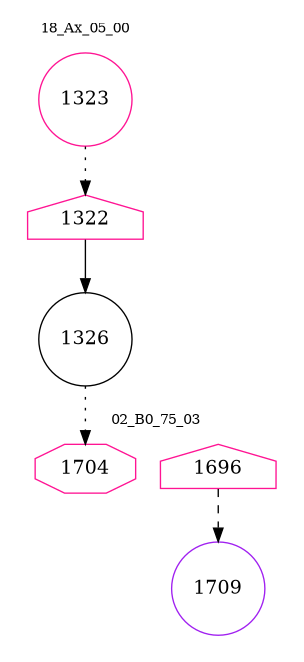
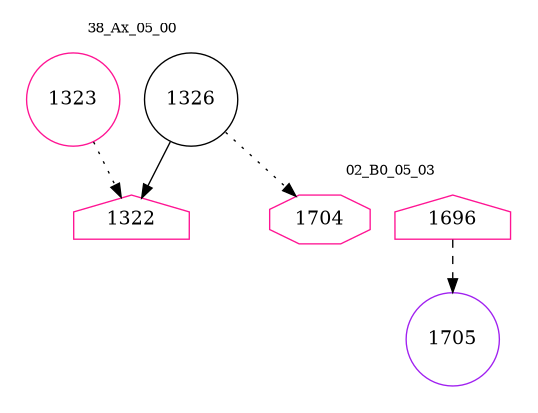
cluster "18_Ax_05_00": label "18_Ax_05_00" -> "38_Ax_05_00"
edge "1322" -> "1326": reversed
cluster "02_B0_75_03": label "02_B0_75_03" -> "02_B0_05_03"
node "1709": label "1709" -> "1705"
